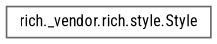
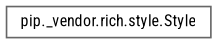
node "rich._vendor.rich.style.Style": label "rich._vendor.rich.style.Style" -> "pip._vendor.rich.style.Style"
